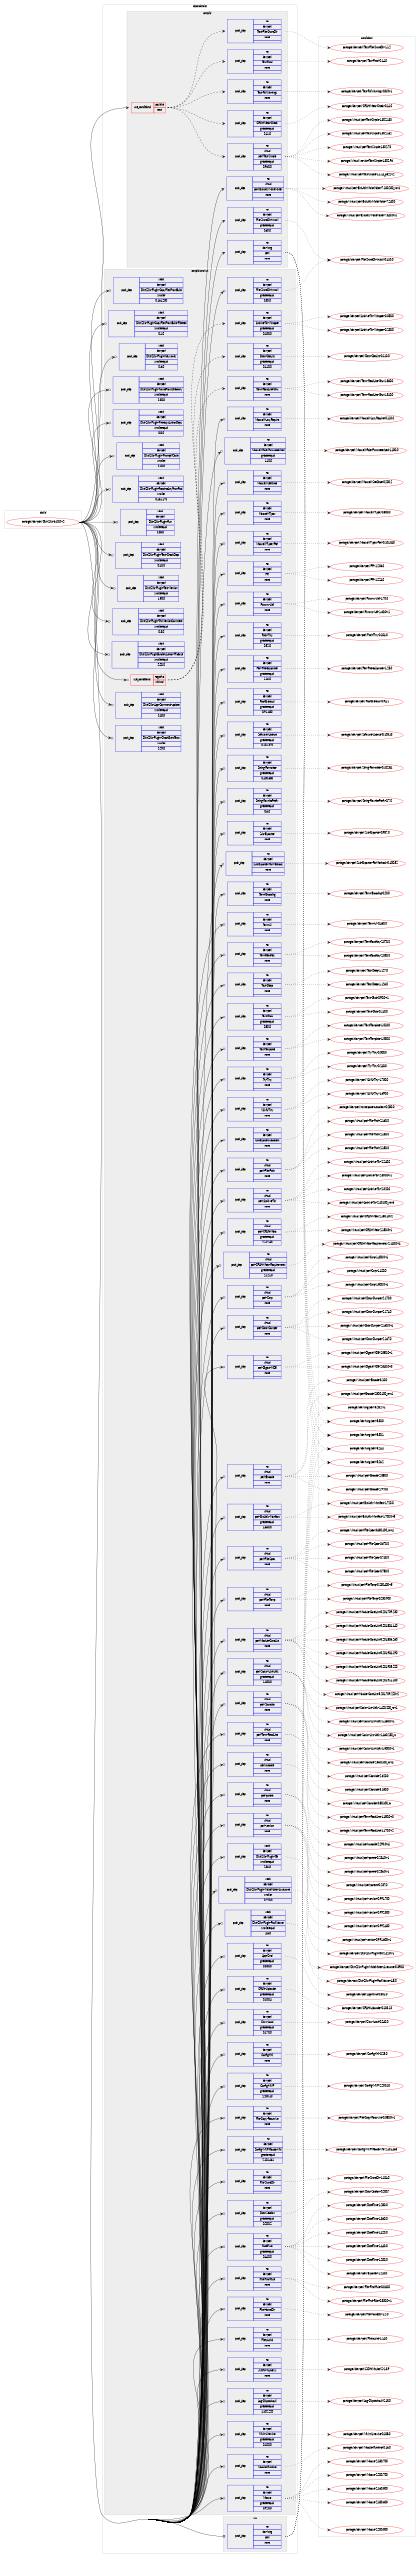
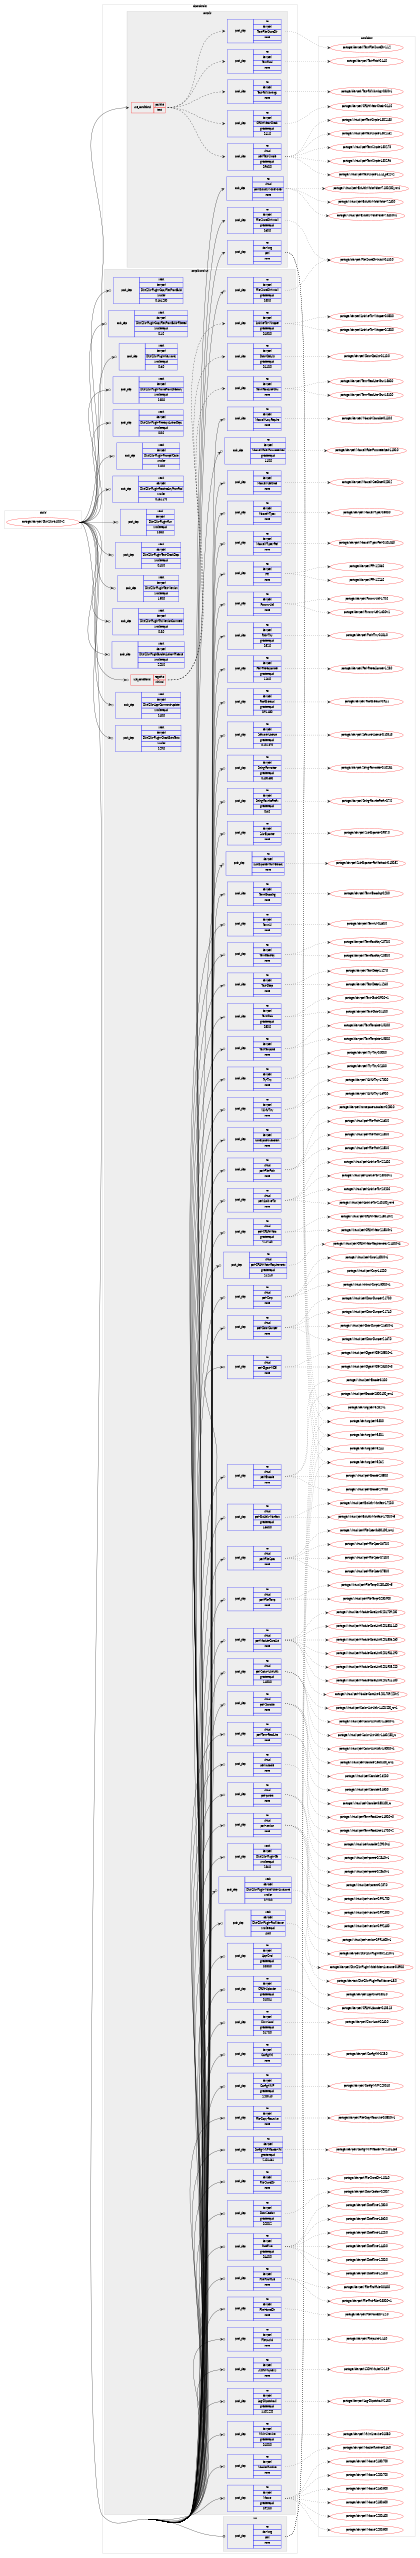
node "portage://virtual/version-Test-Simple-1.302.96": label "portage://virtual/version-Test-Simple-1.302.96" -> "portage://virtual/perl-Test-Simple-1.302.96"
node "portage://dev-perl/MooseX-LazyRequire-0.110.0": label "portage://dev-perl/MooseX-LazyRequire-0.110.0" -> "portage://dev-perl/MooseX-Storable-0.110.0"
node "portage://virtual/perl-Carp-1.500.0-r1": label "portage://virtual/perl-Carp-1.500.0-r1" -> "portage://virtual/minimal-Carp-1.500.0-r1"
node "portage://virtual/perl-Module-CoreList-5.201.709.230": label "portage://virtual/perl-Module-CoreList-5.201.709.230" -> "portage://virtual/dev-Module-CoreList-5.201.709.230"
node "portage://dev-perl/Exporter-1.210.0": label "portage://dev-perl/Exporter-1.210.0" -> "portage://dev-perl/DateTime-1.210.0"
node "portage://dev-perl/Moose-2.200.400": added
